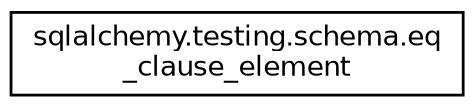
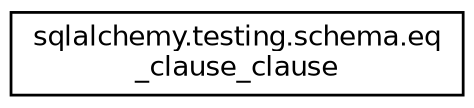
node "sqlalchemy.testing.schema.eq _clause_element": label "sqlalchemy.testing.schema.eq _clause_element" -> "sqlalchemy.testing.schema.eq _clause_clause"
